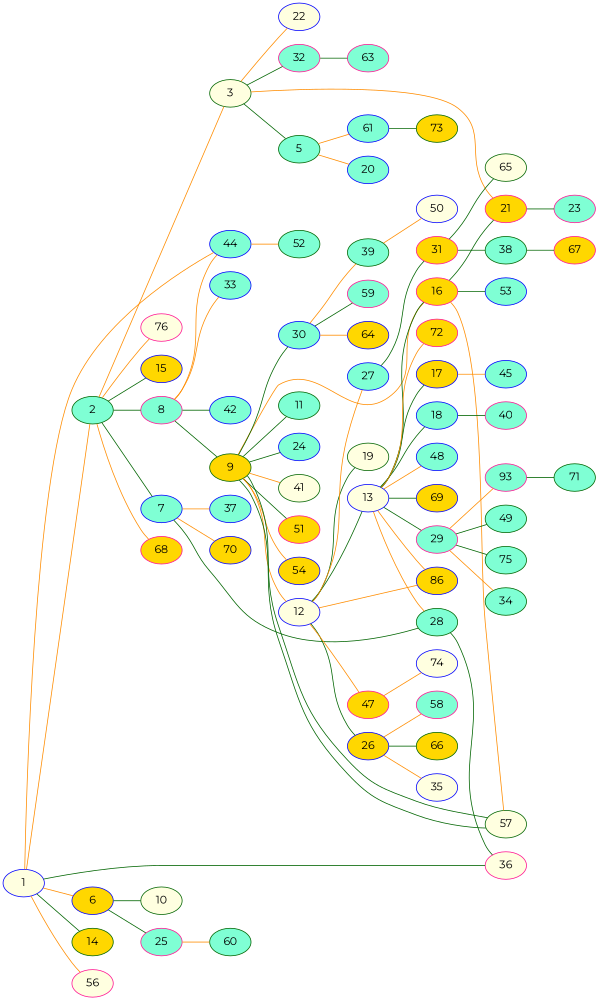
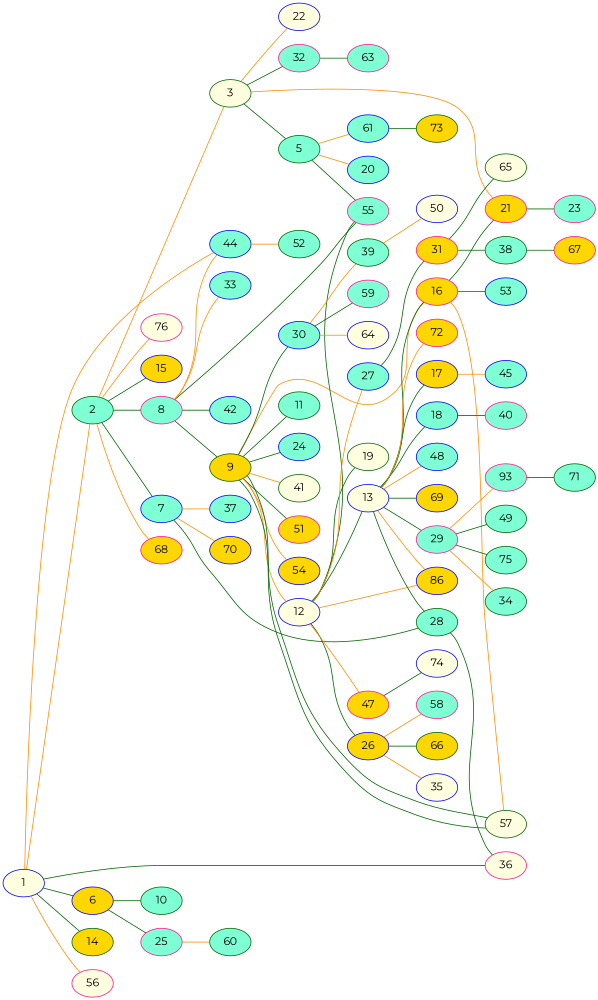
node "55": added
node "64": fillcolor gold -> lightyellow
edge "13" -- "28": color darkorange -> darkgreen
edge "74" -- "47": color darkorange -> darkgreen
edge "1" -- "6": color darkorange -> darkgreen
node "10": fillcolor lightyellow -> aquamarine
